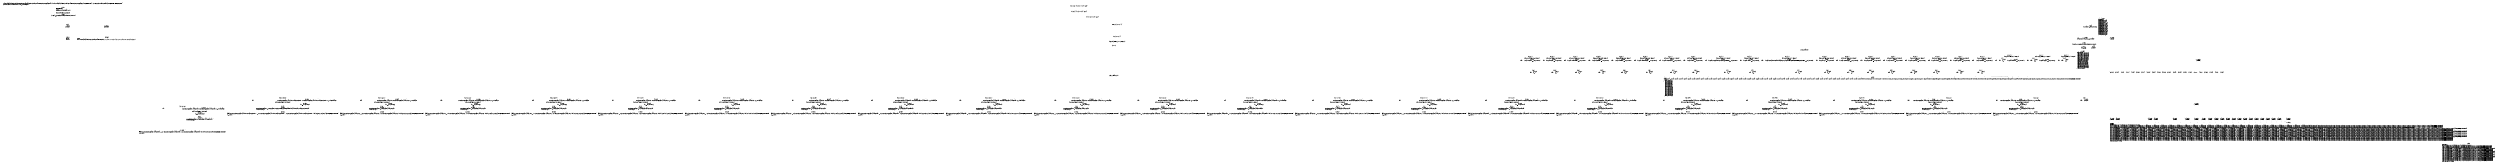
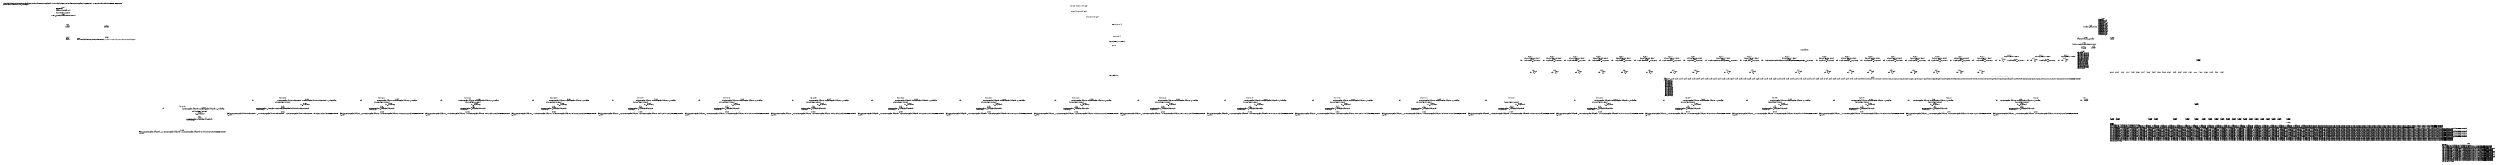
node "104: 0x01e6": removed
